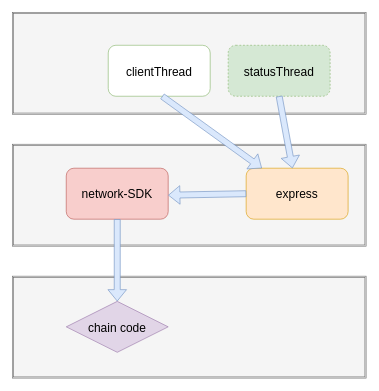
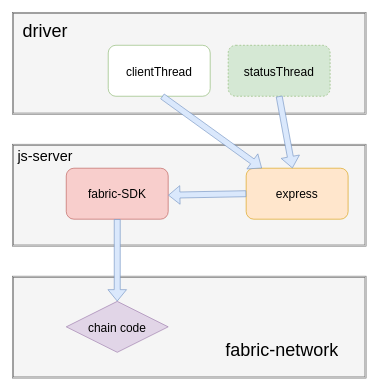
node "driver": added
node "js-server": added
node "network-SDK": label "network-SDK" -> "fabric-SDK"
node "fabric-network": added
